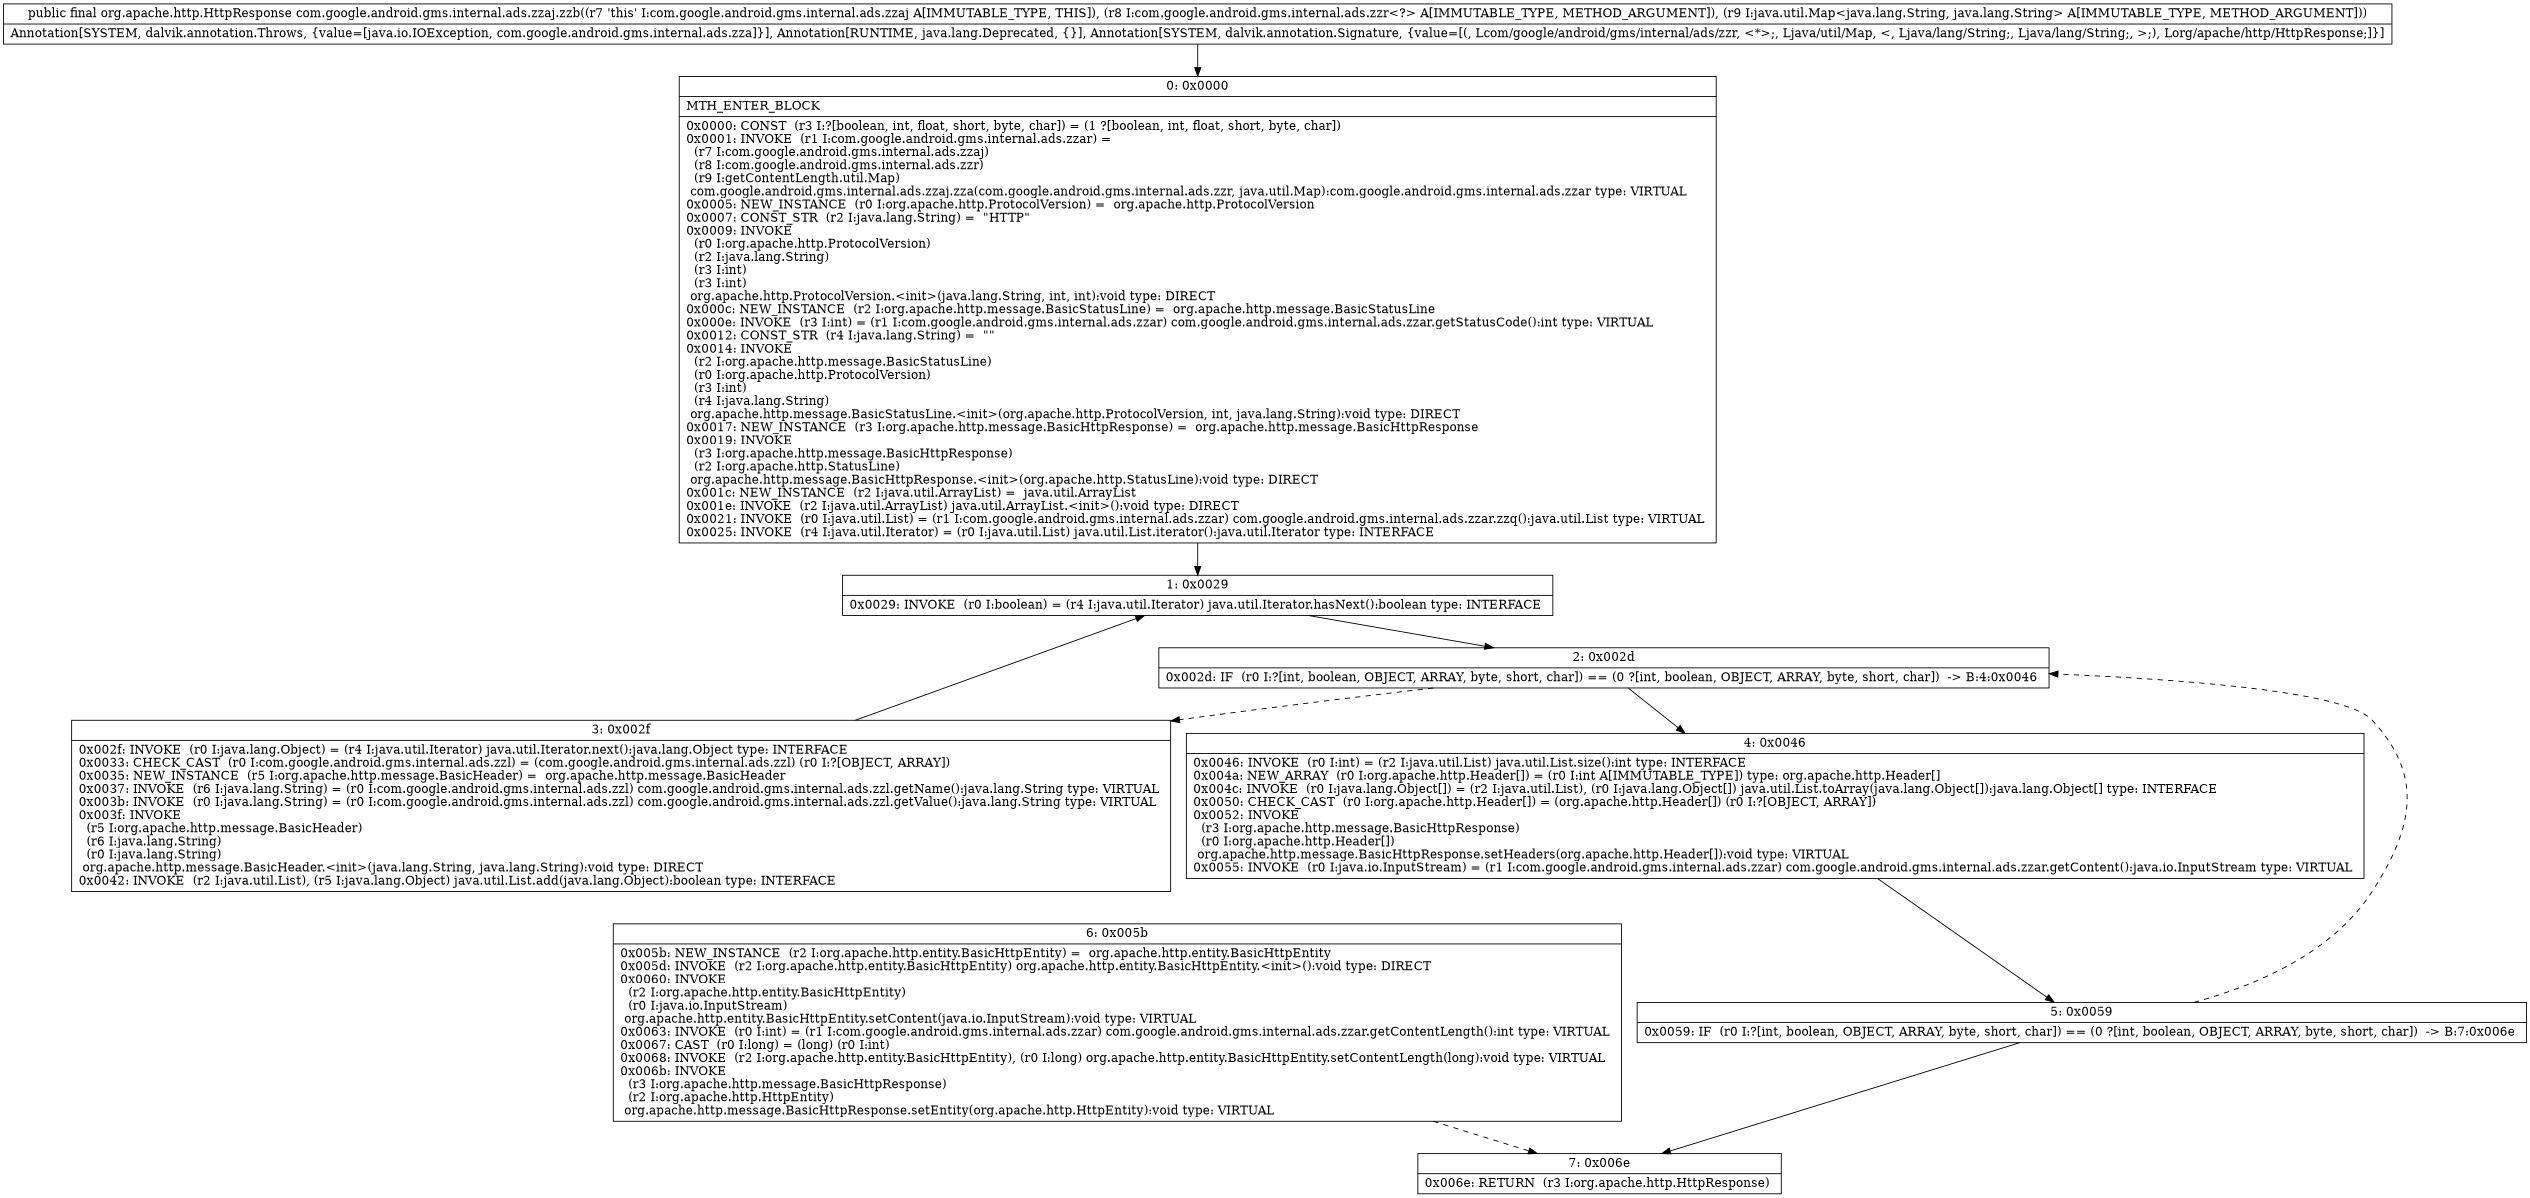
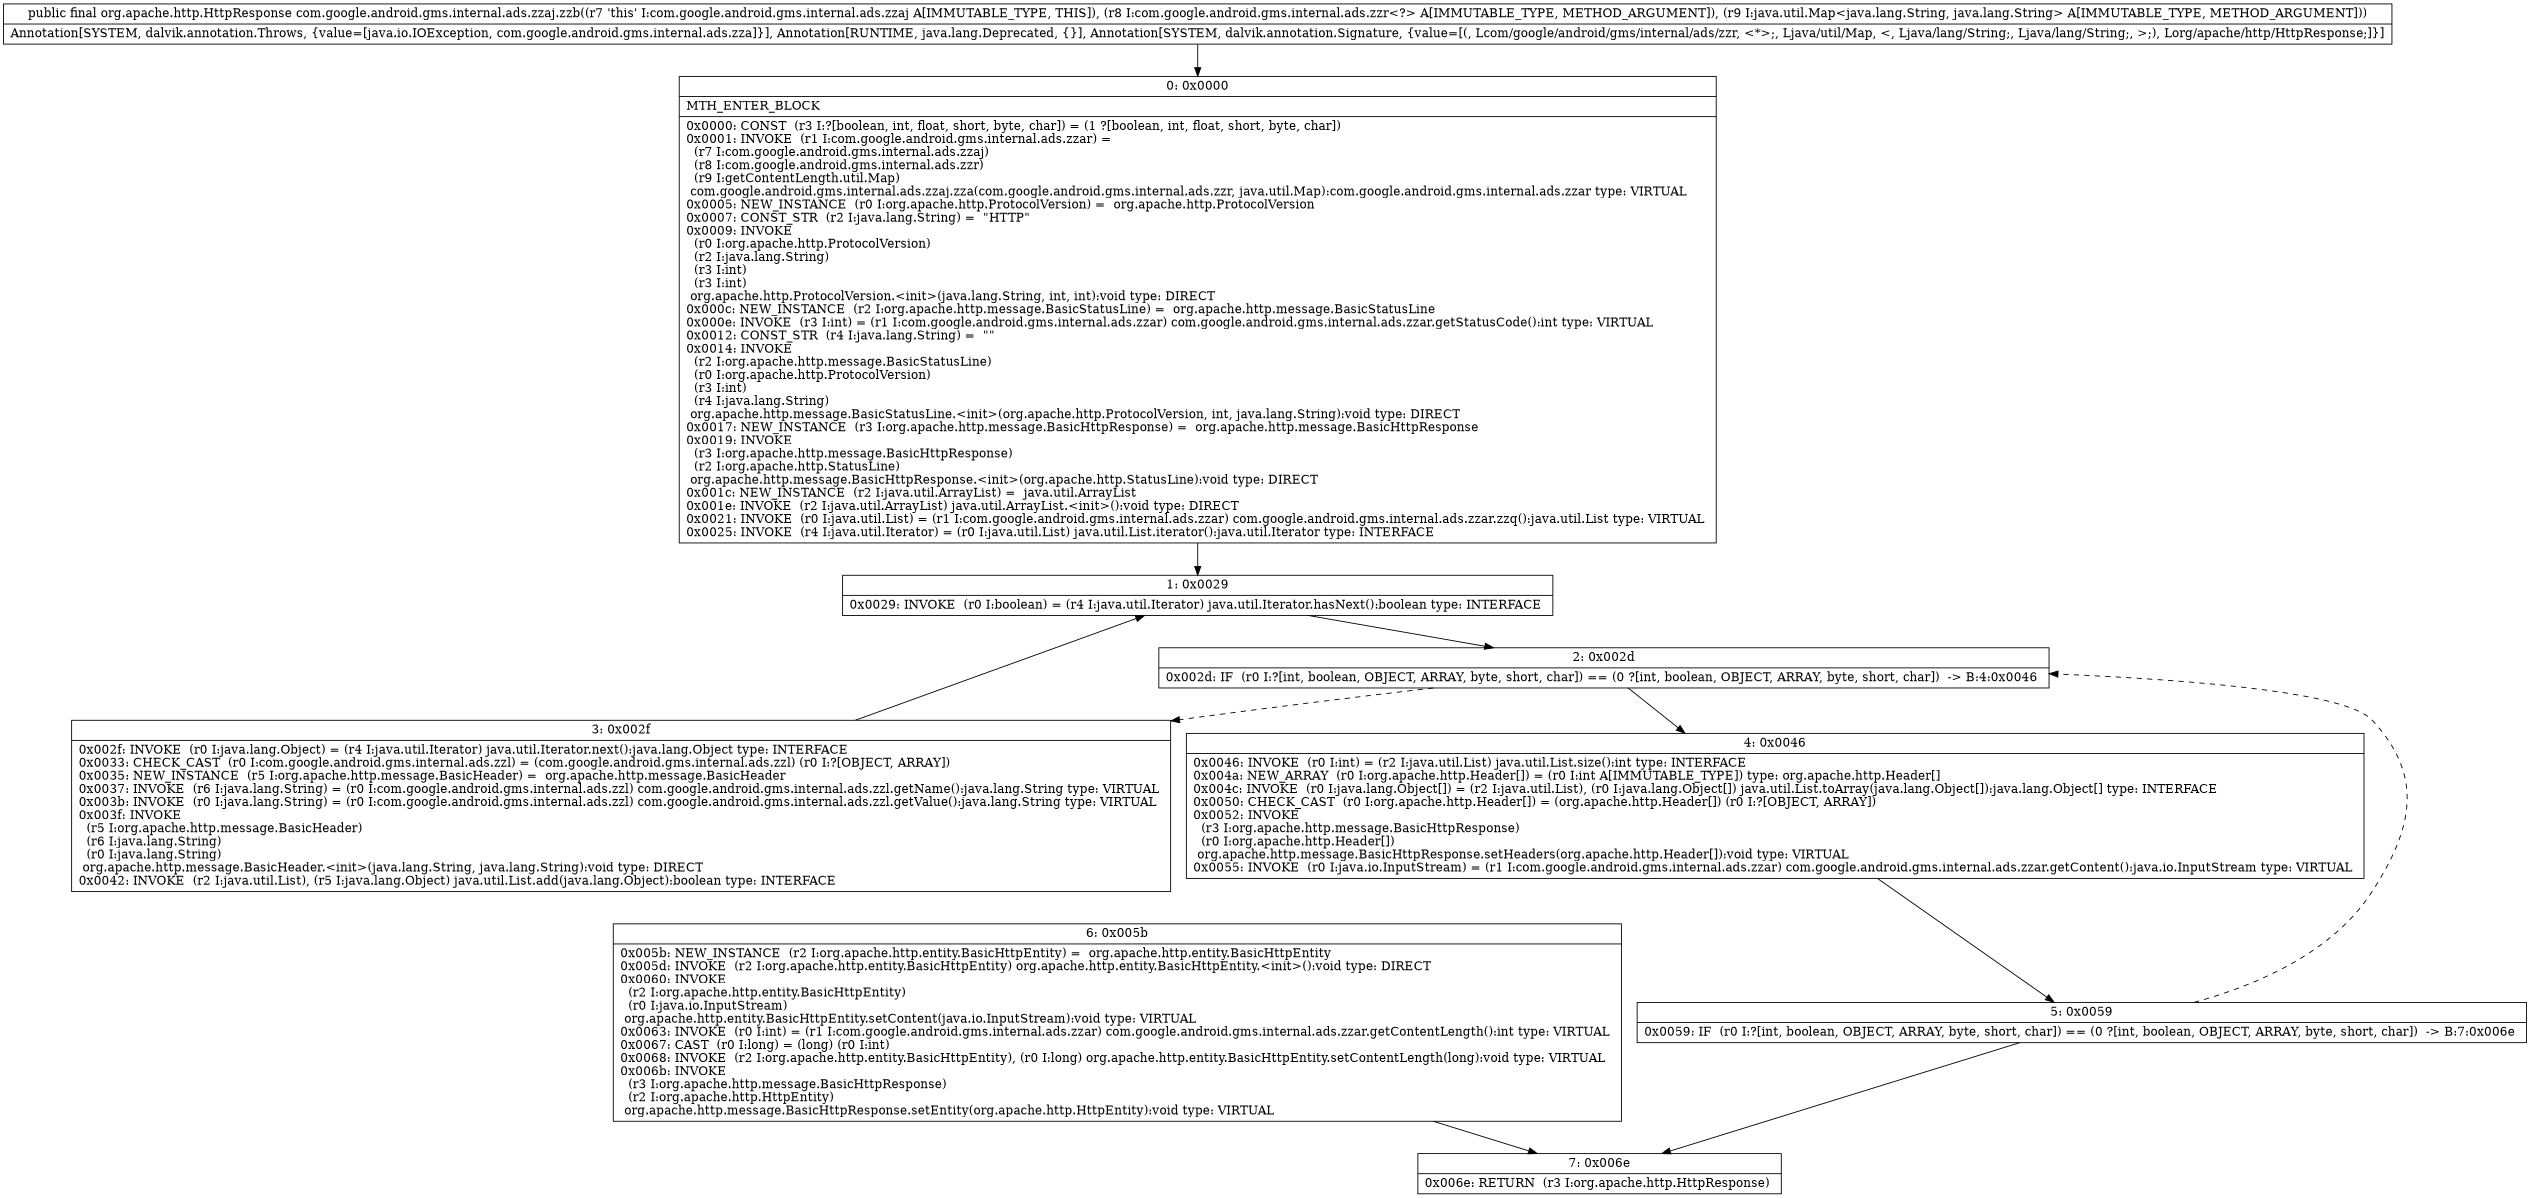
edge "6: 0x005b" -> "7: 0x006e": style dashed -> solid
